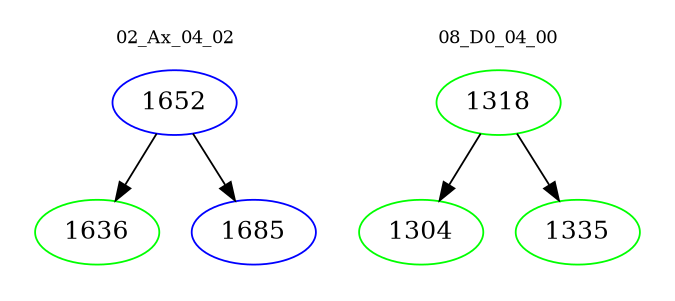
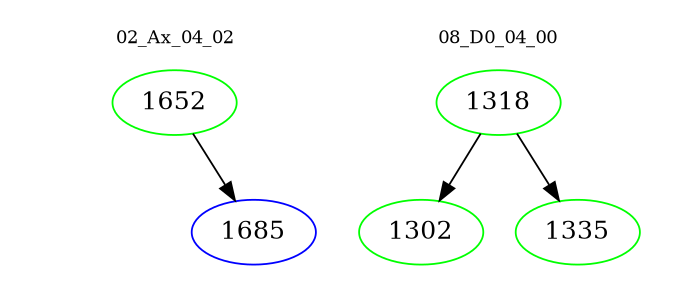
node "1652": color blue -> green
node "1636": removed
node "1304": label "1304" -> "1302"
